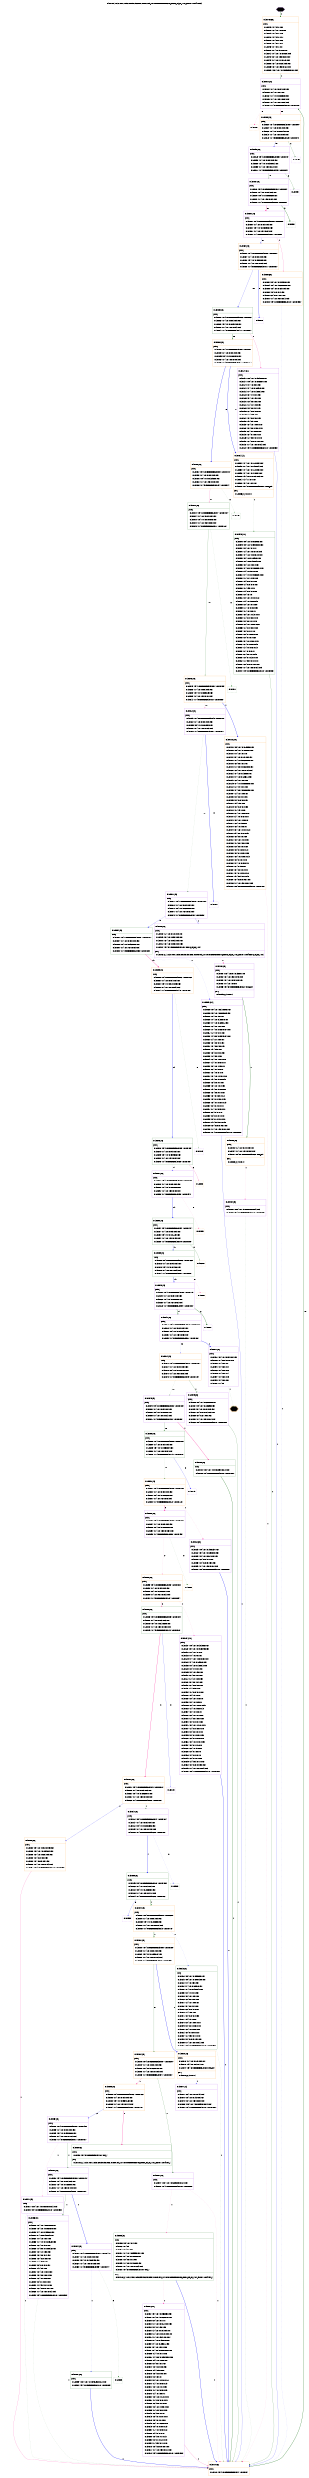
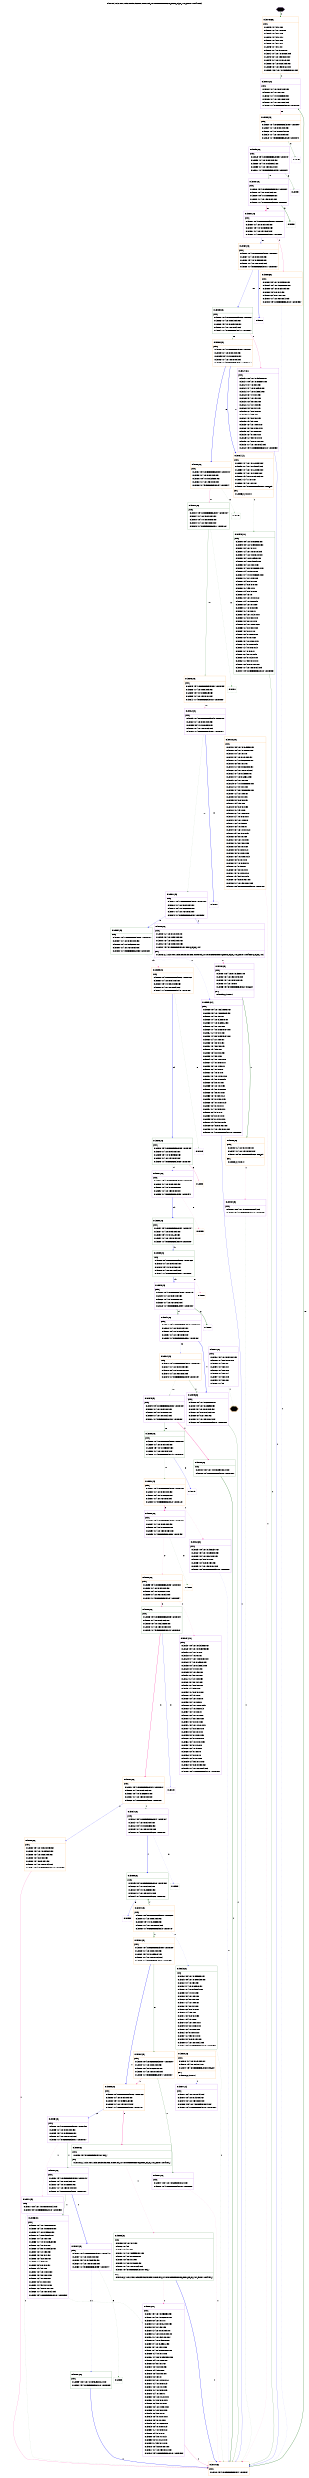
node "0x4022f0": removed
edge "0x401832 [28]" -> "0x40184e [28]": removed, label "20"
edge "0x4018be [28]" -> "0x4018da [28]": style bold -> dotted
edge "0x40192e [28]" -> "0x402113 [168]": removed, label "1"
edge "0x401982 [28]" -> "0x40199e [28]": style bold -> dotted
node "0x402365": removed
edge "0x401a46 [28]" -> "0x402566 [21]": now "0x401a46 [28]" -> "0x401f25 [30]"
edge "0x401b5e [28]" -> "0x401b7a [28]": reversed
edge "0x401b96 [28]" -> "0x401d6a [13]": now "0x401b96 [28]" -> "0x401bce [28]"
edge "0x401c48 [30]" -> "0x402668 [5]": style bold -> dotted
edge "0x4024c7 [144]" -> "0x402668 [5]": removed, label "1"
edge "0x402071 [15]" -> "0x401f9e [40]": now "0x401f99 [5]" -> "0x401f9e [40]"
edge "0x401de9 [91]" -> "0x402668 [5]": now "0x401de9 [91]" -> "0x401fc6 [171]"
